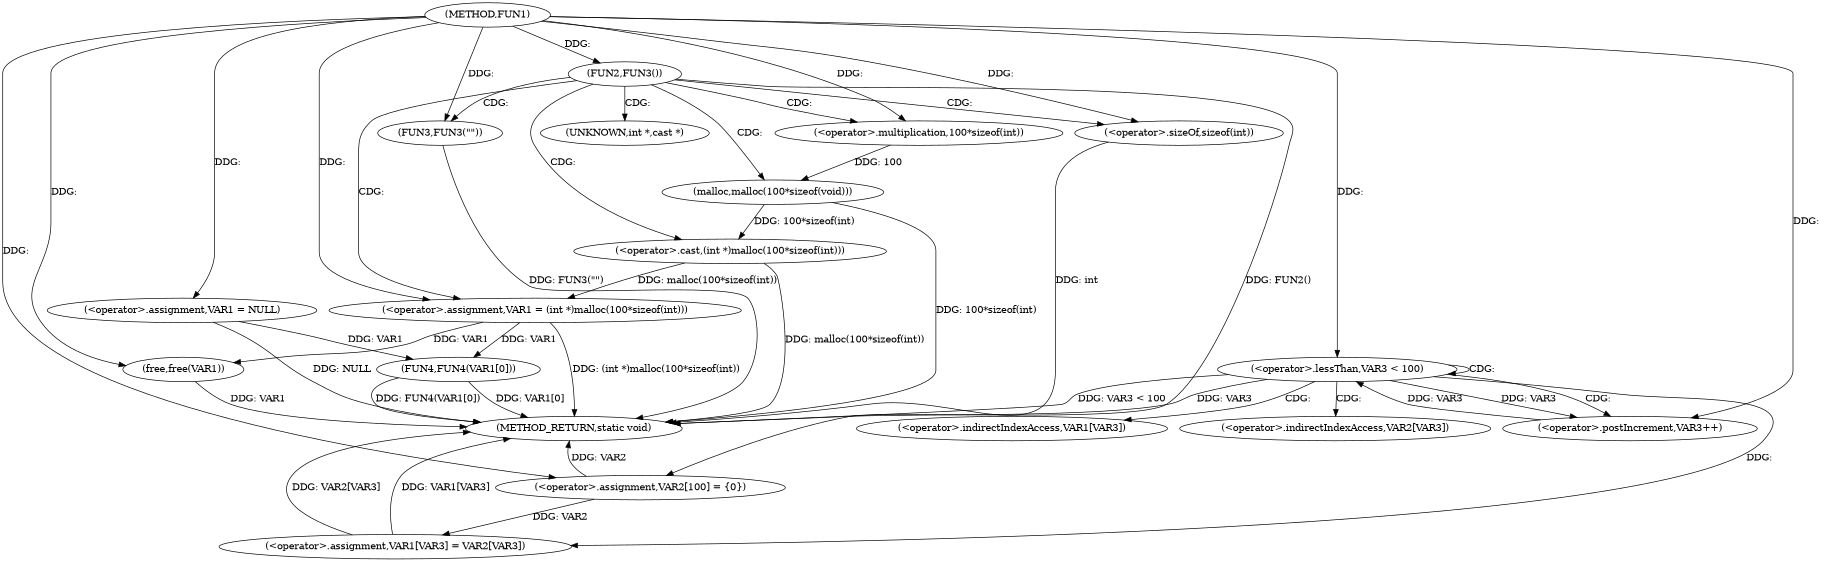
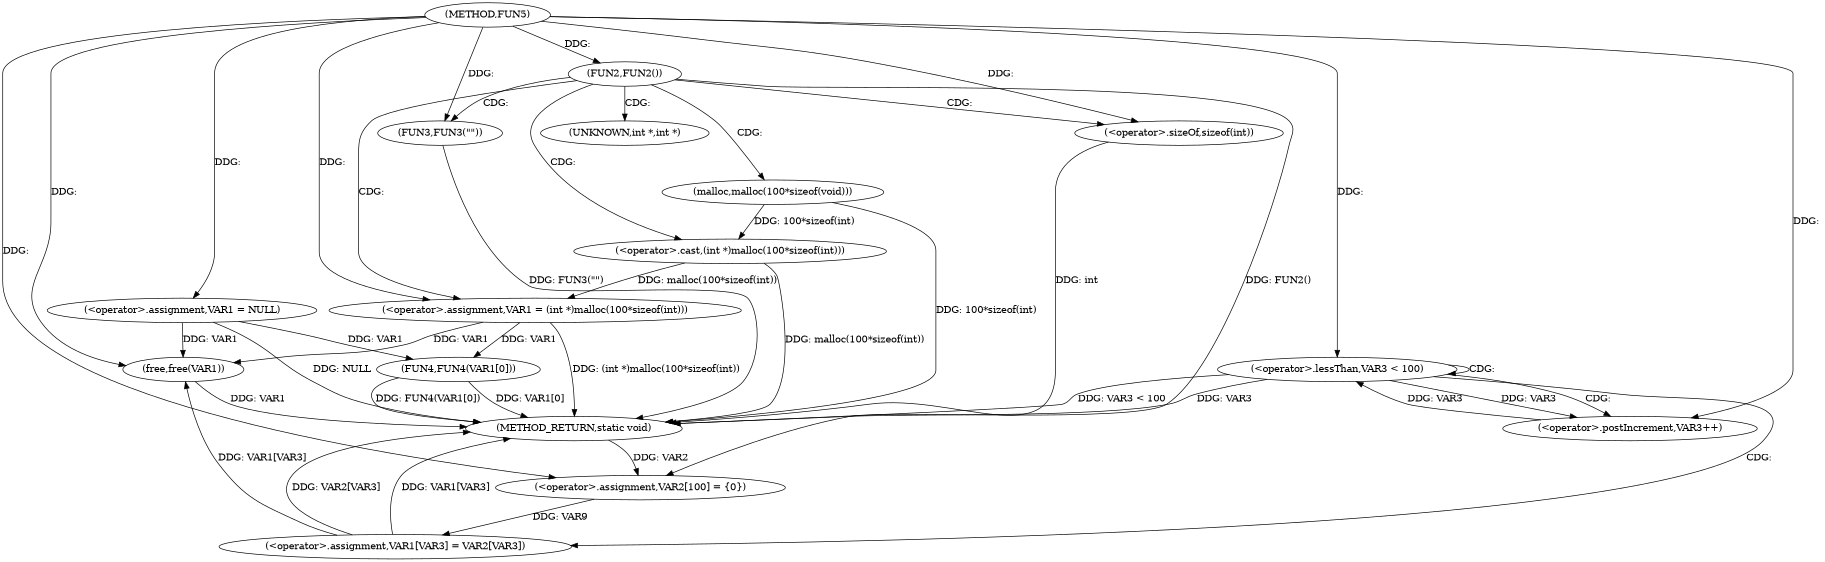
node "(METHOD,FUN1)": label "(METHOD,FUN1)" -> "(METHOD,FUN5)"
node "(FUN2,FUN3())": label "(FUN2,FUN3())" -> "(FUN2,FUN2())"
node "(UNKNOWN,int *,cast *)": label "(UNKNOWN,int *,cast *)" -> "(UNKNOWN,int *,int *)"
node "(<operator>.multiplication,100*sizeof(int))": removed
edge "(<operator>.assignment,VAR1 = NULL)" -> "(free,free(VAR1))": added, label "DDG: VAR1"
node "(<operator>.indirectIndexAccess,VAR1[VAR3])": removed
node "(<operator>.indirectIndexAccess,VAR2[VAR3])": removed
edge "(<operator>.lessThan,VAR3 < 100)" -> "(<operator>.assignment,VAR1[VAR3] = VAR2[VAR3])": label "DDG: " -> "CDG: "
edge "(<operator>.assignment,VAR2[100] = {0})" -> "(METHOD_RETURN,static void)": reversed
edge "(<operator>.assignment,VAR1[VAR3] = VAR2[VAR3])" -> "(free,free(VAR1))": added, label "DDG: VAR1[VAR3]"
edge "(<operator>.assignment,VAR2[100] = {0})" -> "(<operator>.assignment,VAR1[VAR3] = VAR2[VAR3])": label "DDG: VAR2" -> "DDG: VAR9"
